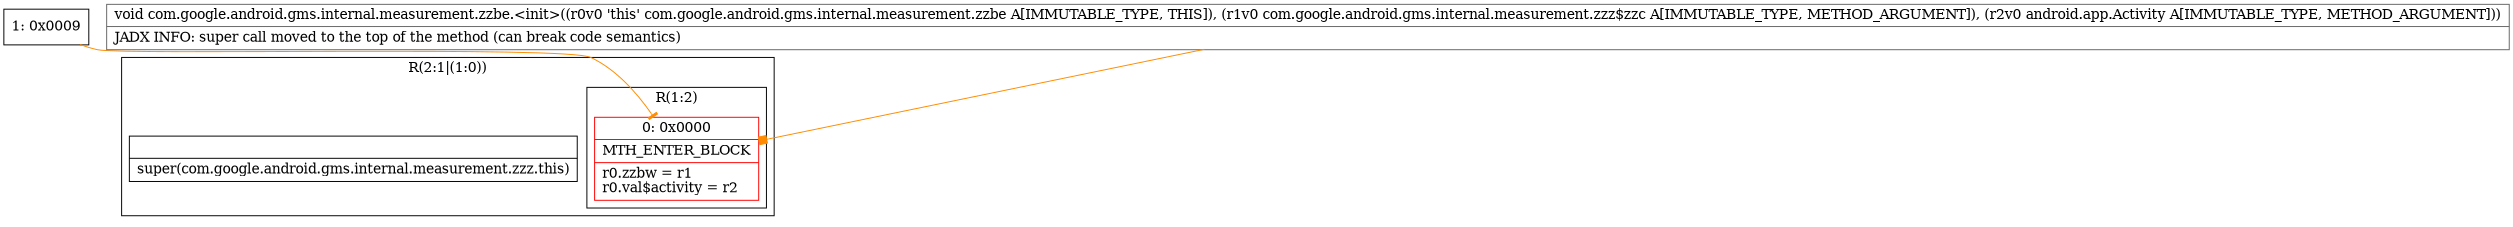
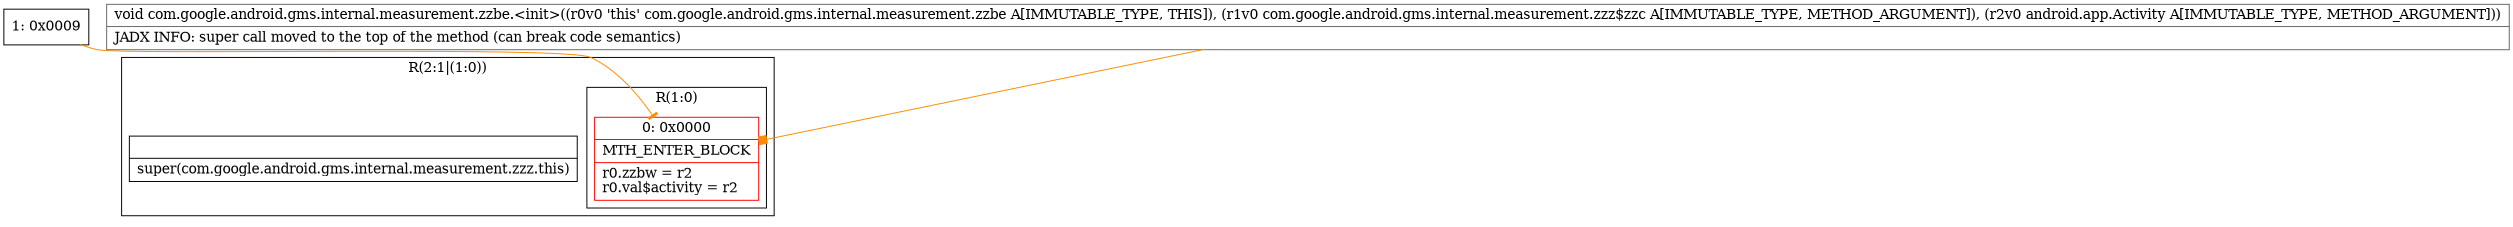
cluster "R(1:2)": label "R(1:2)" -> "R(1:0)"
node "0: 0x0000": text "r0.zzbw = r1" -> "r0.zzbw = r2"
